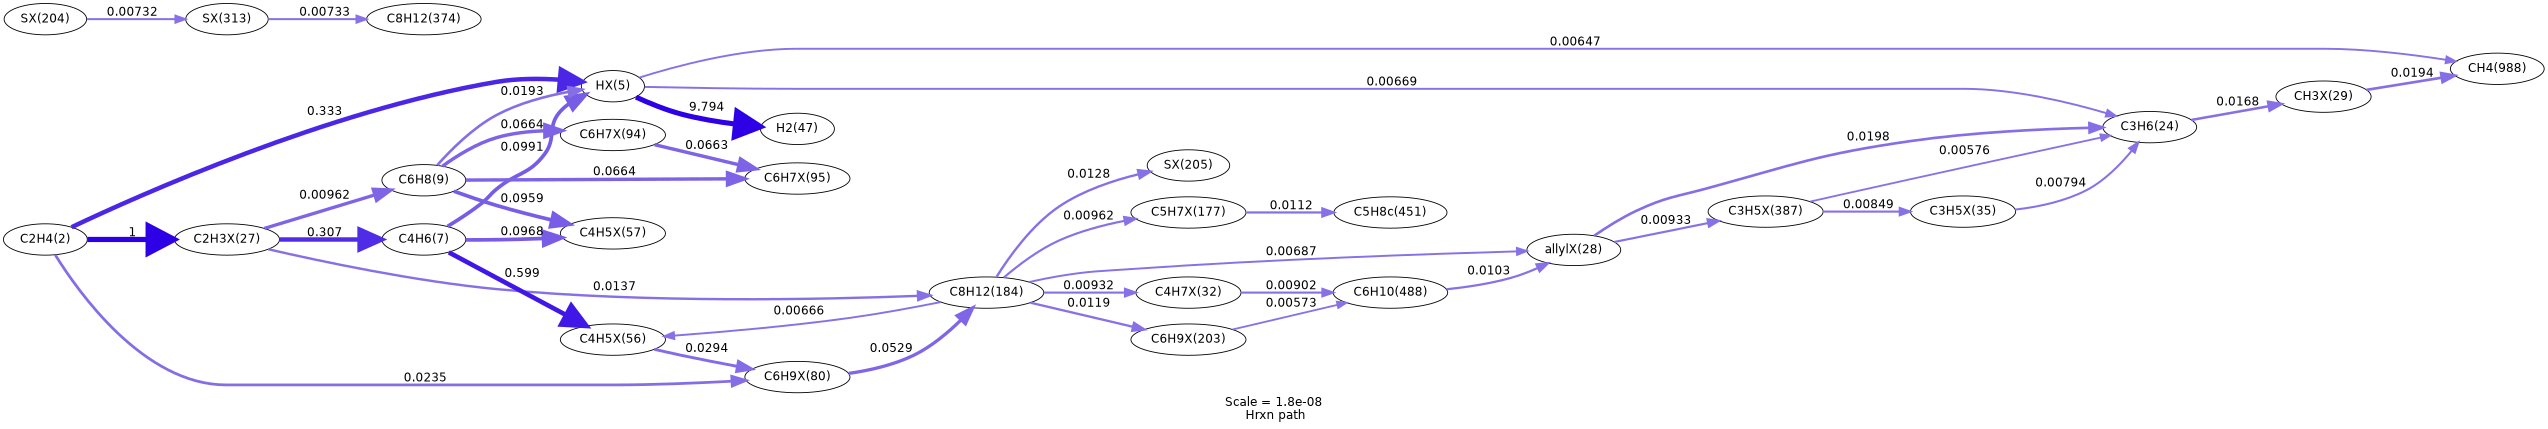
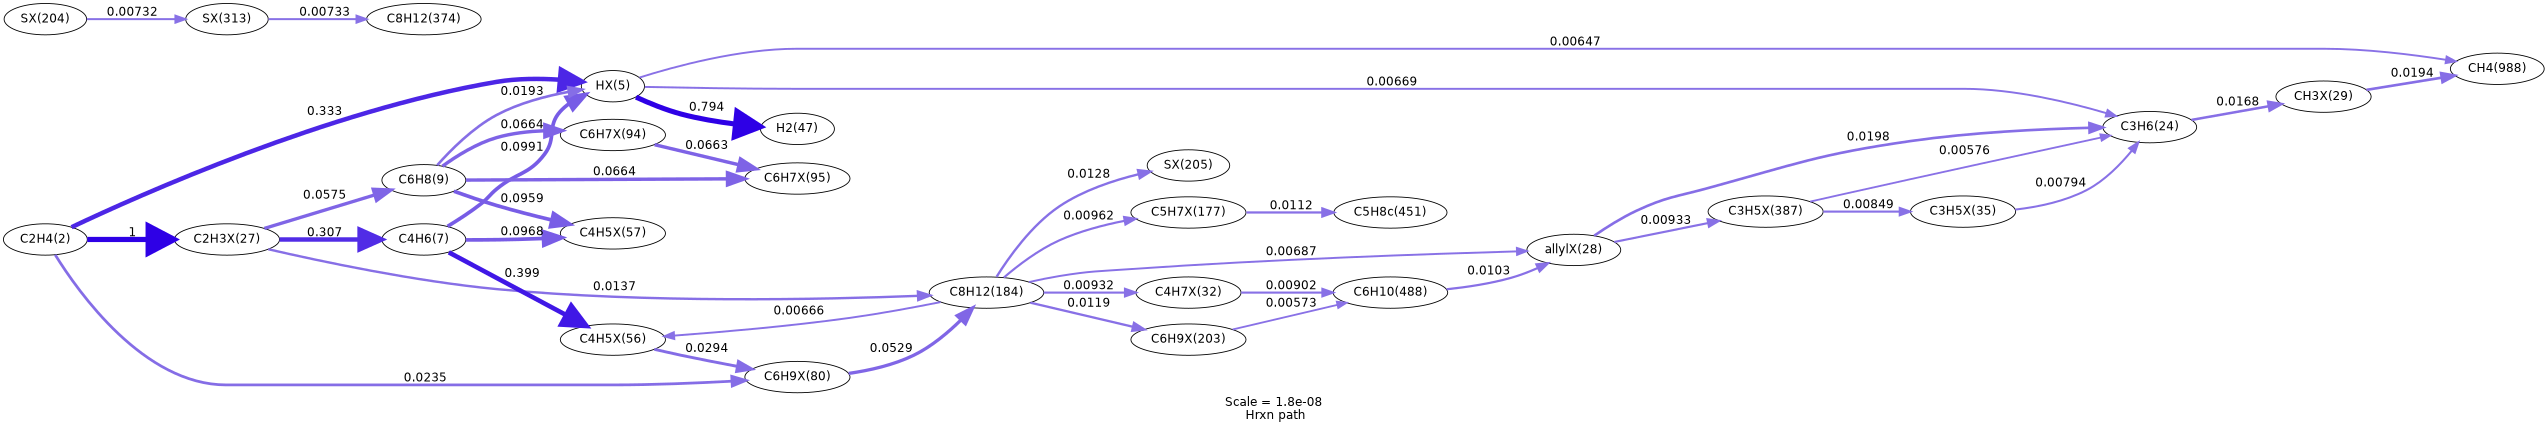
edge "HX(5)" -> "H2(47)": label " 9.794" -> " 0.794"
edge "C2H3X(27)" -> "C6H8(9)": label " 0.00962" -> " 0.0575"
edge "C4H6(7)" -> "C4H5X(56)": label " 0.599" -> " 0.399"
